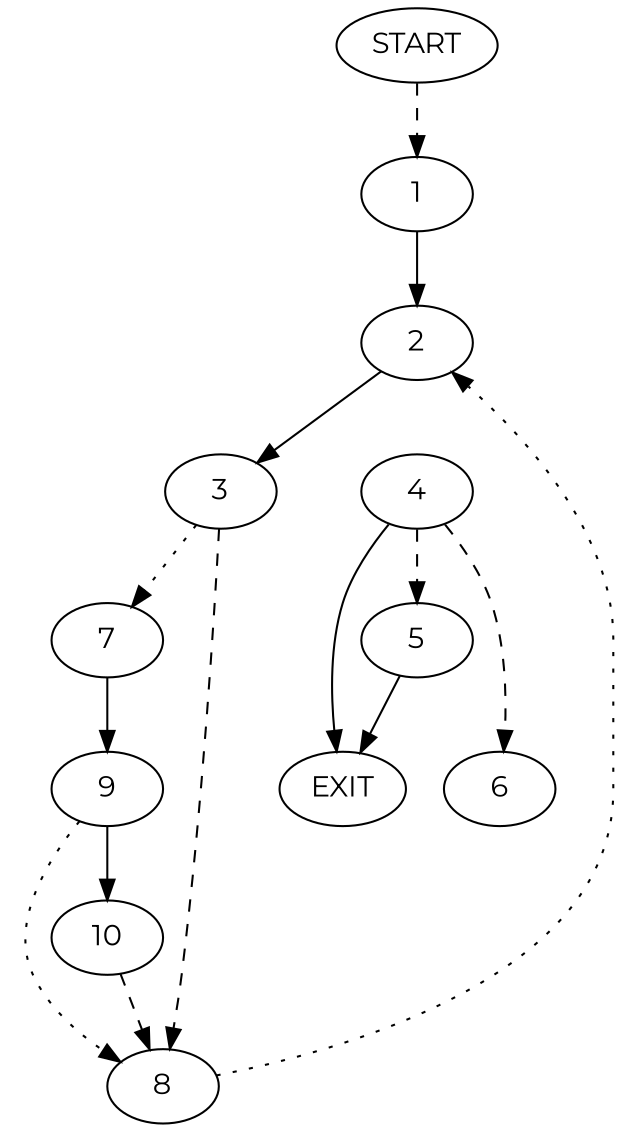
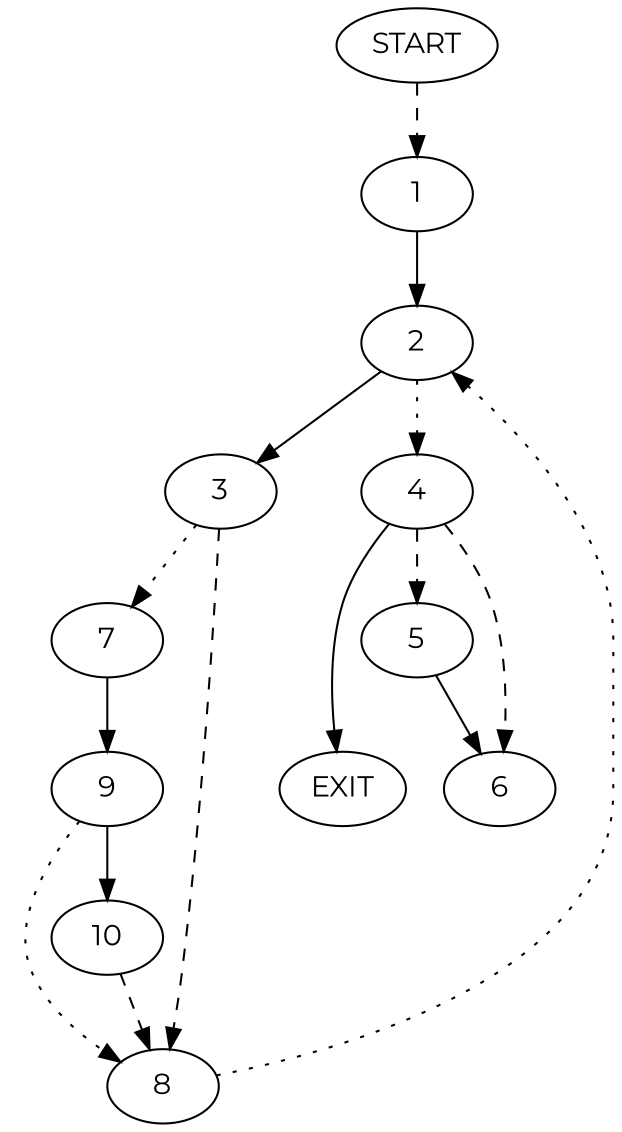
edge "2" -> "4": added
edge "5" -> "EXIT": now "5" -> "6"
